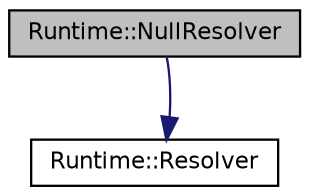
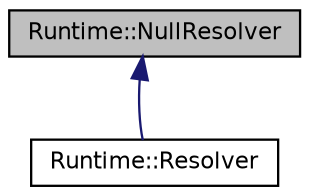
edge "Runtime::NullResolver" -> "Runtime::Resolver": reversed
